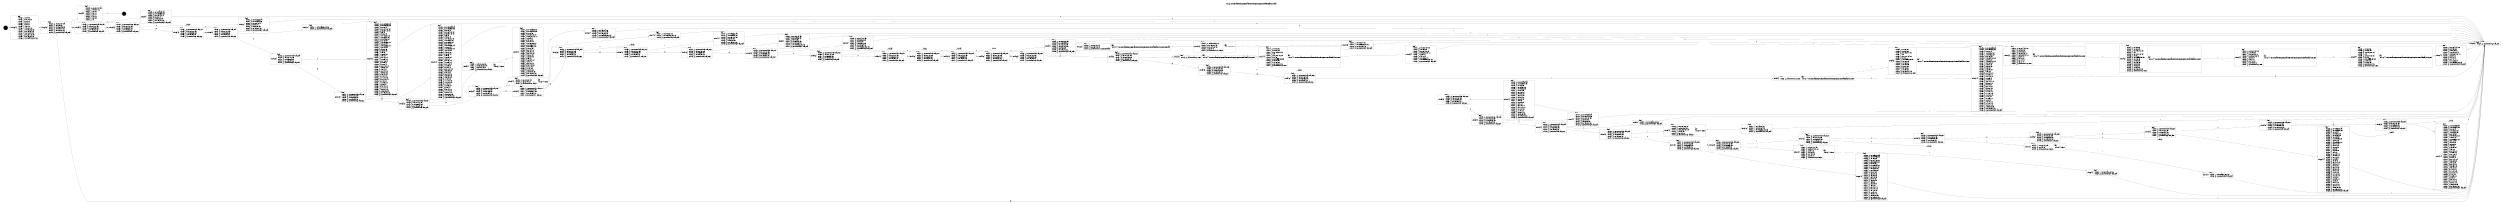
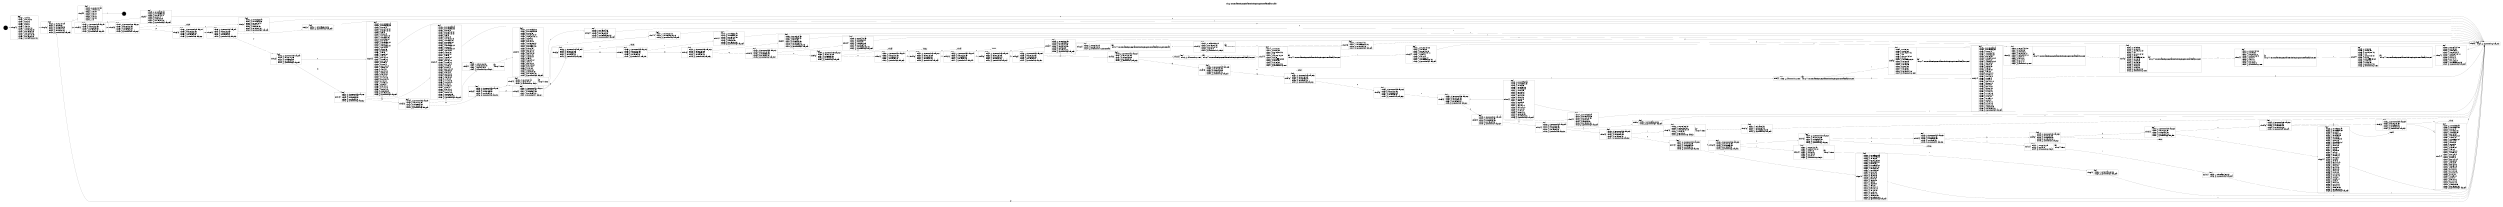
node "0x401aca [25]": added
